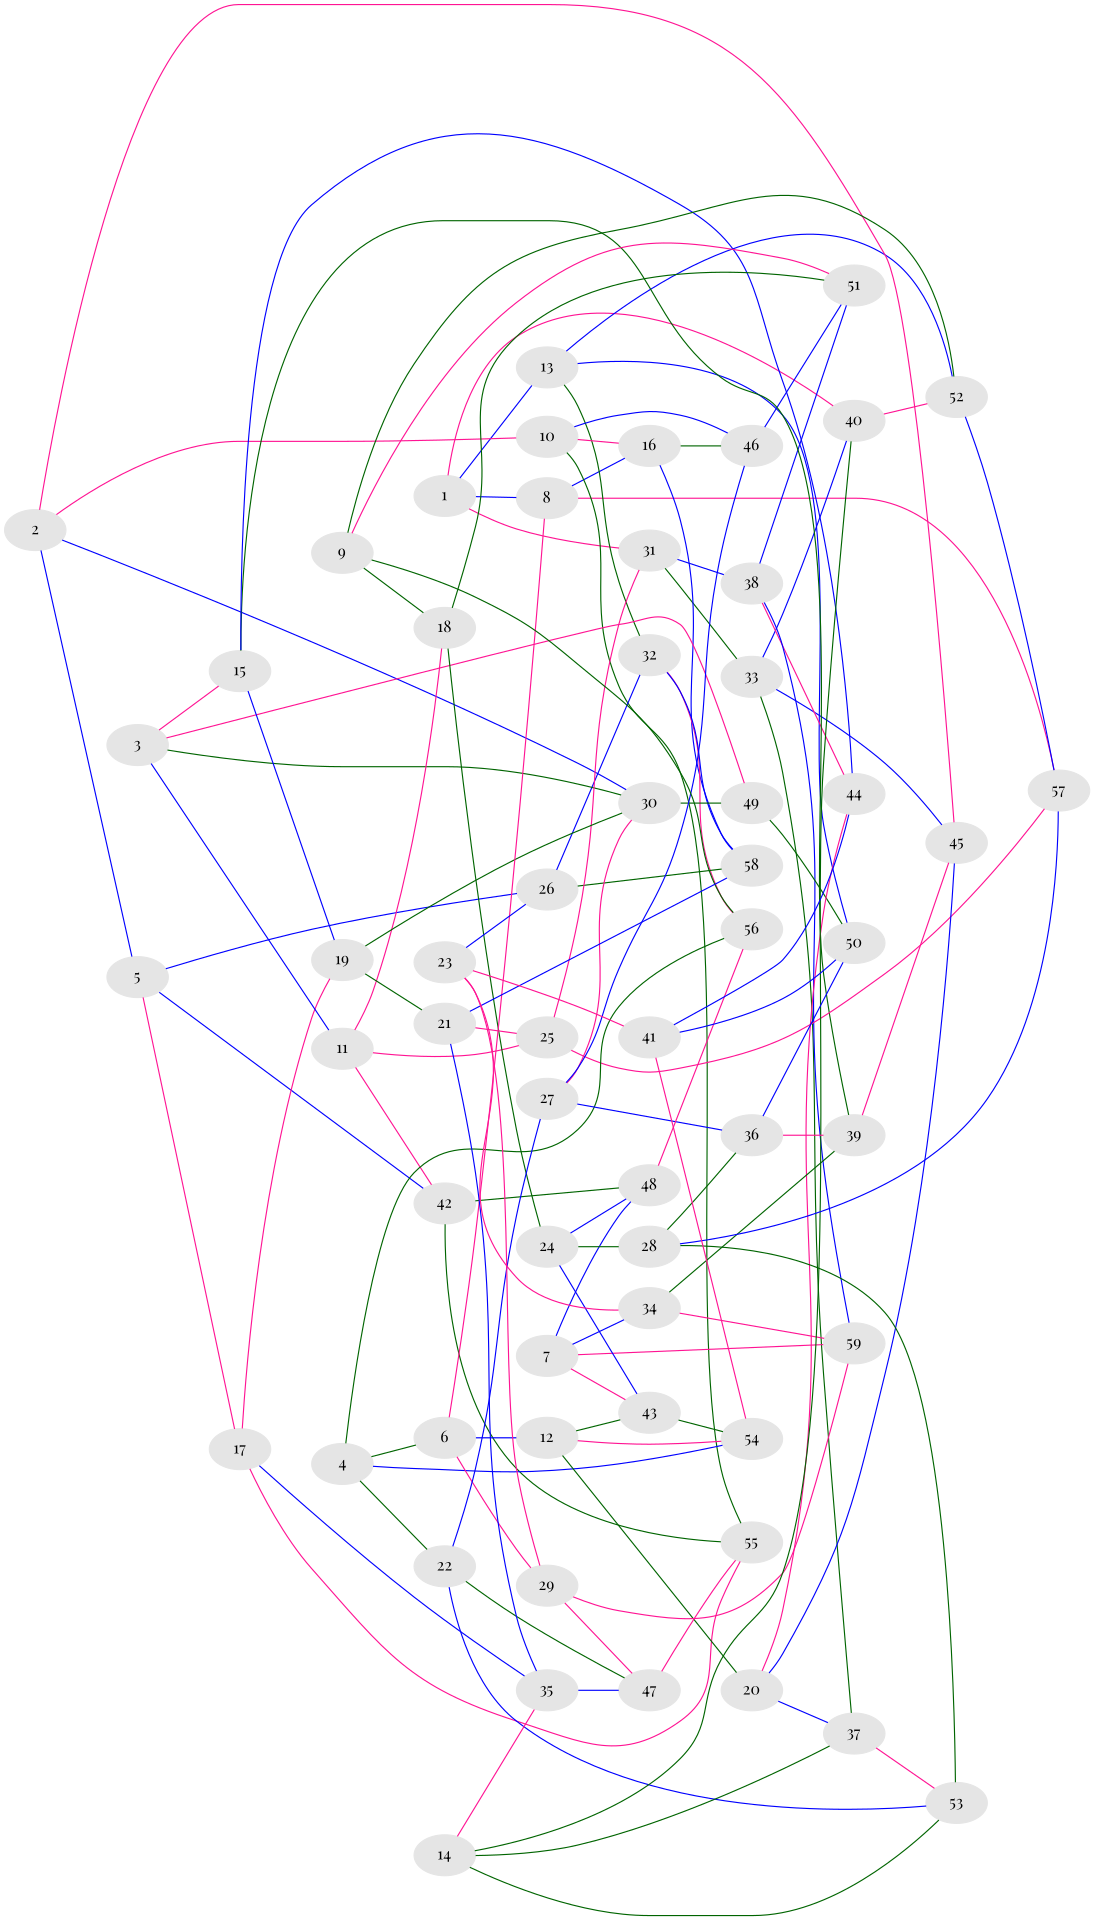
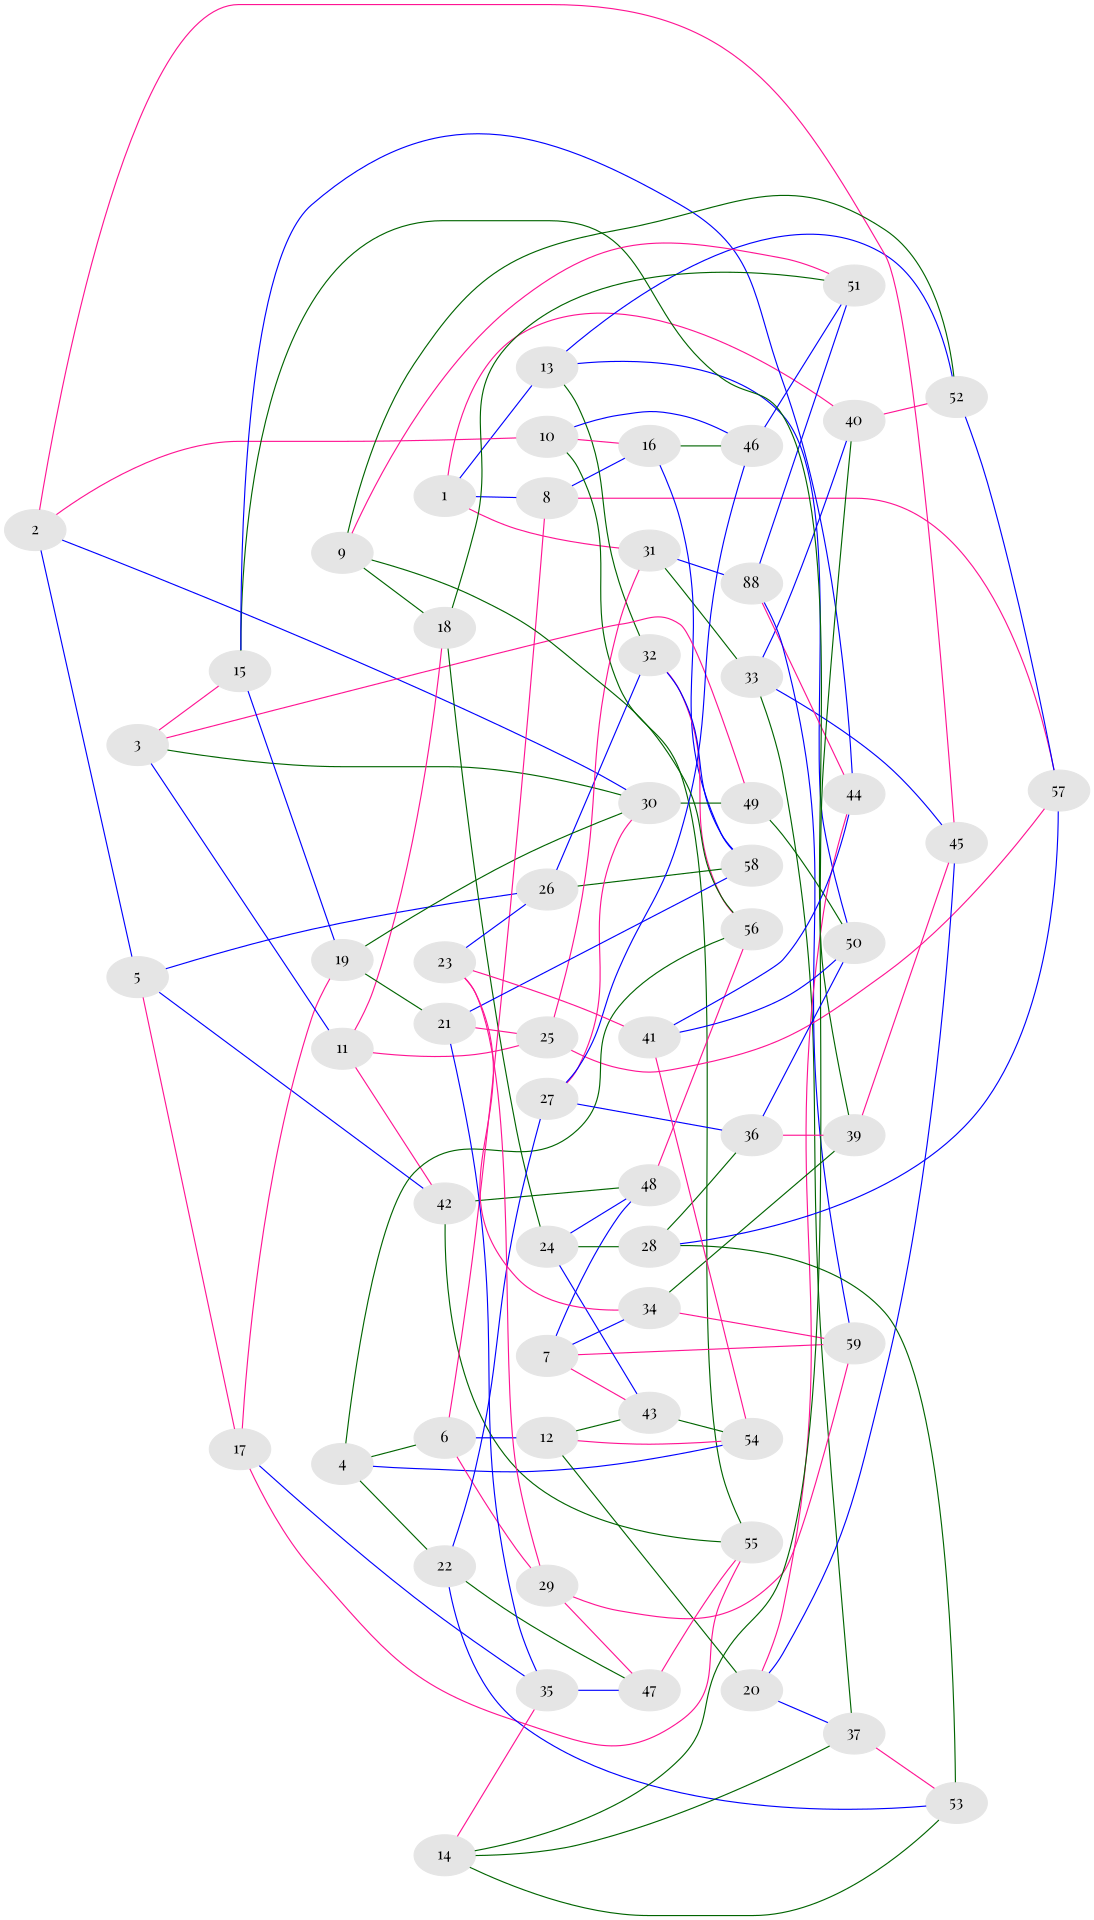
node "38": label "38" -> "88"
